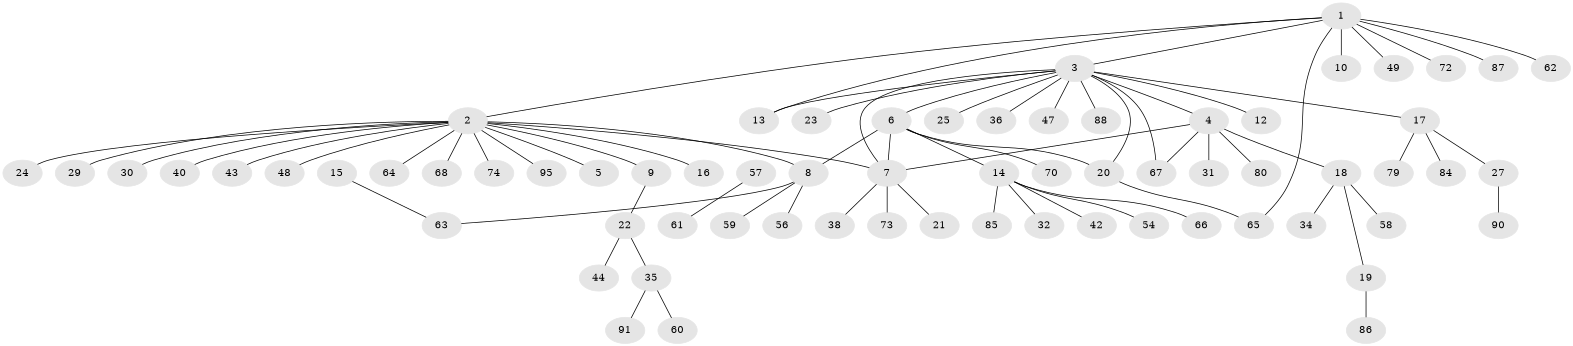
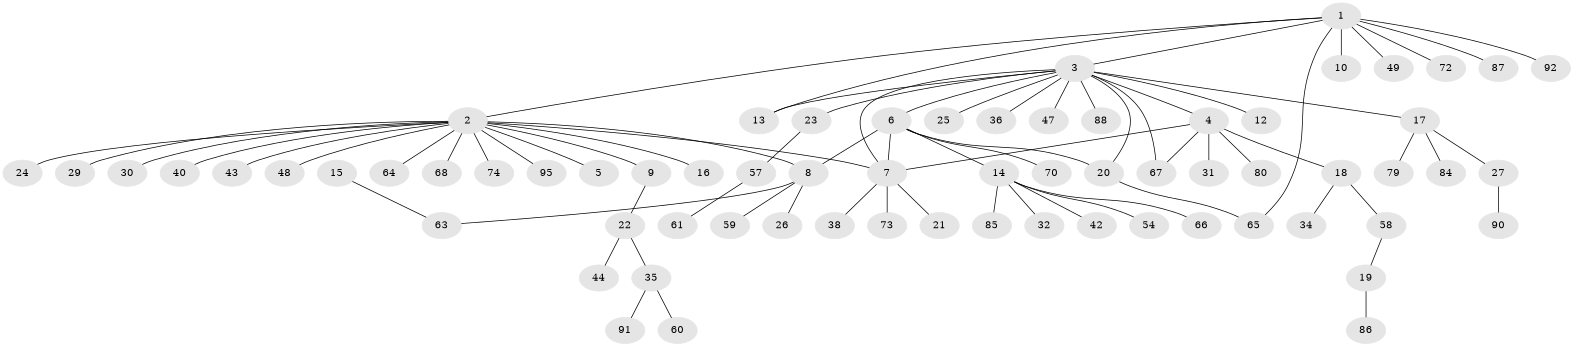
node "62": label "62" -> "92"
edge "23" -- "57": added
node "56": label "56" -> "26"
edge "18" -- "19": now "58" -- "19"
